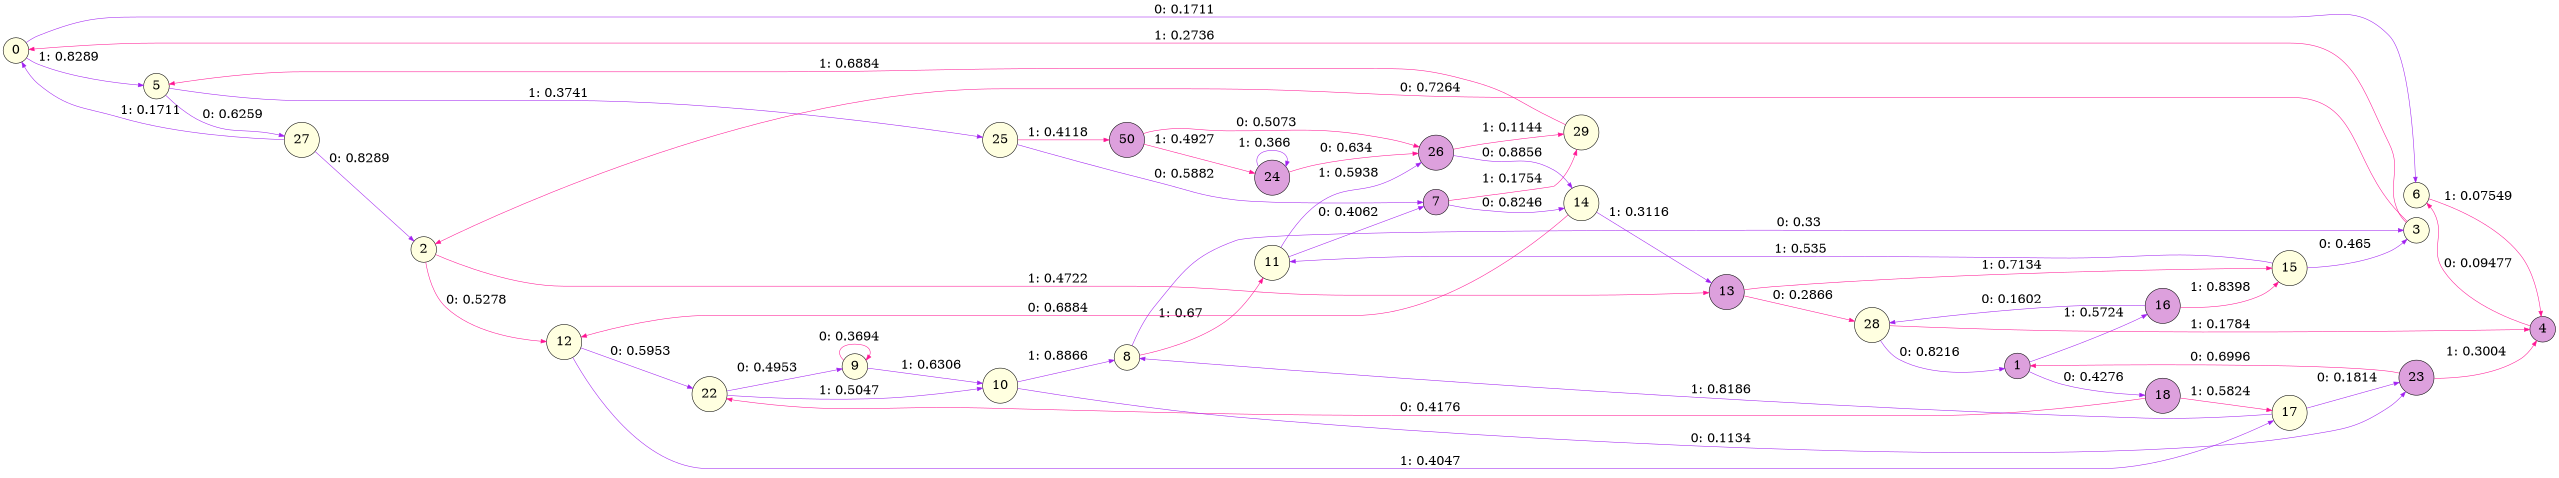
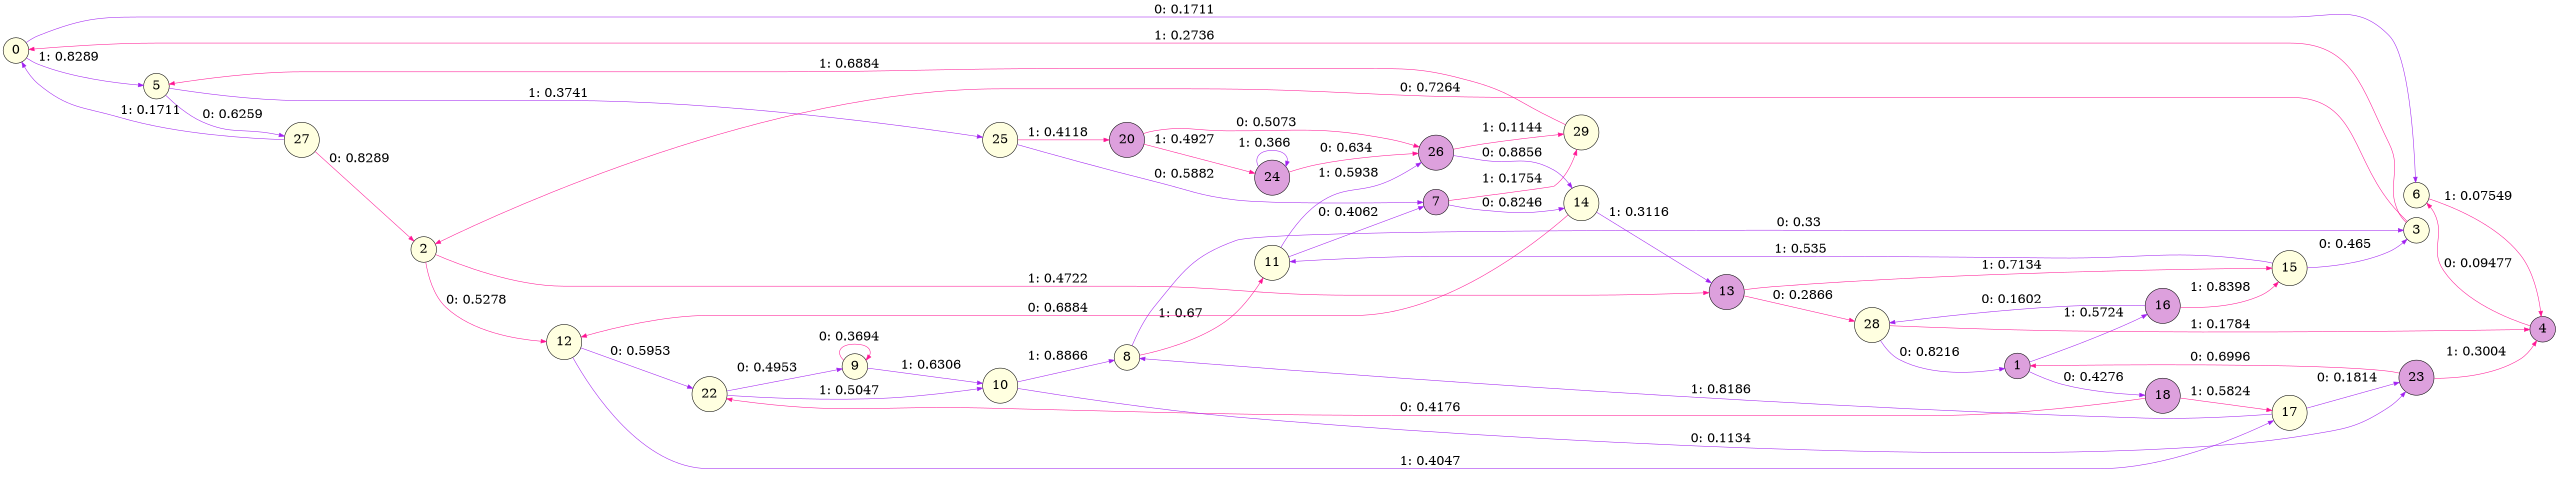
node "50": label "50" -> "20"
edge "27" -> "2": color purple -> deeppink
